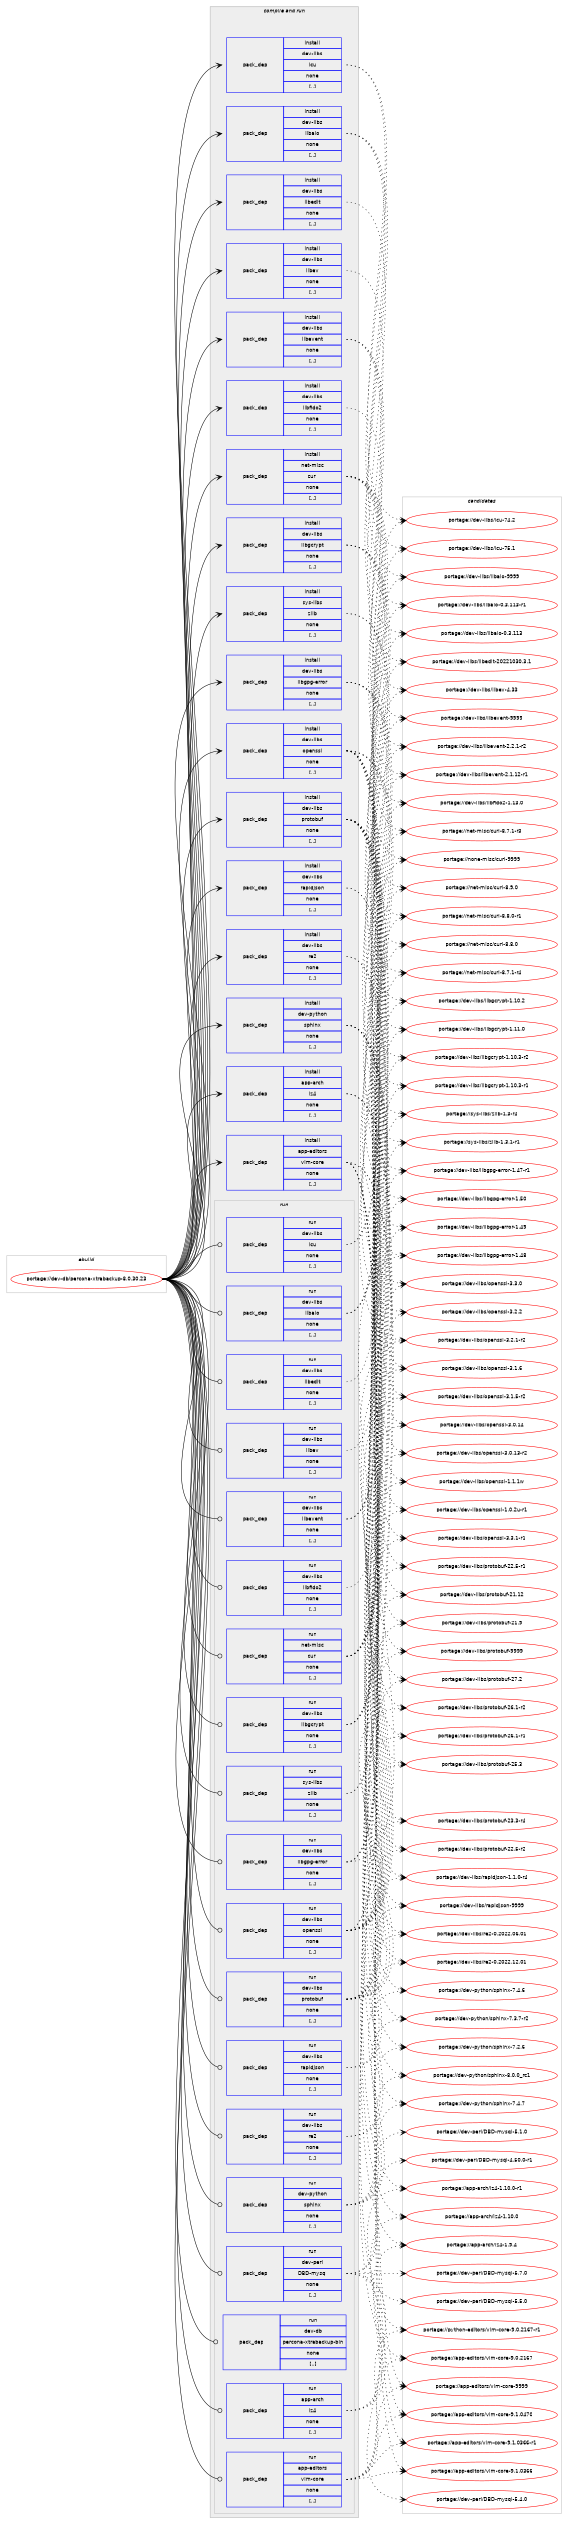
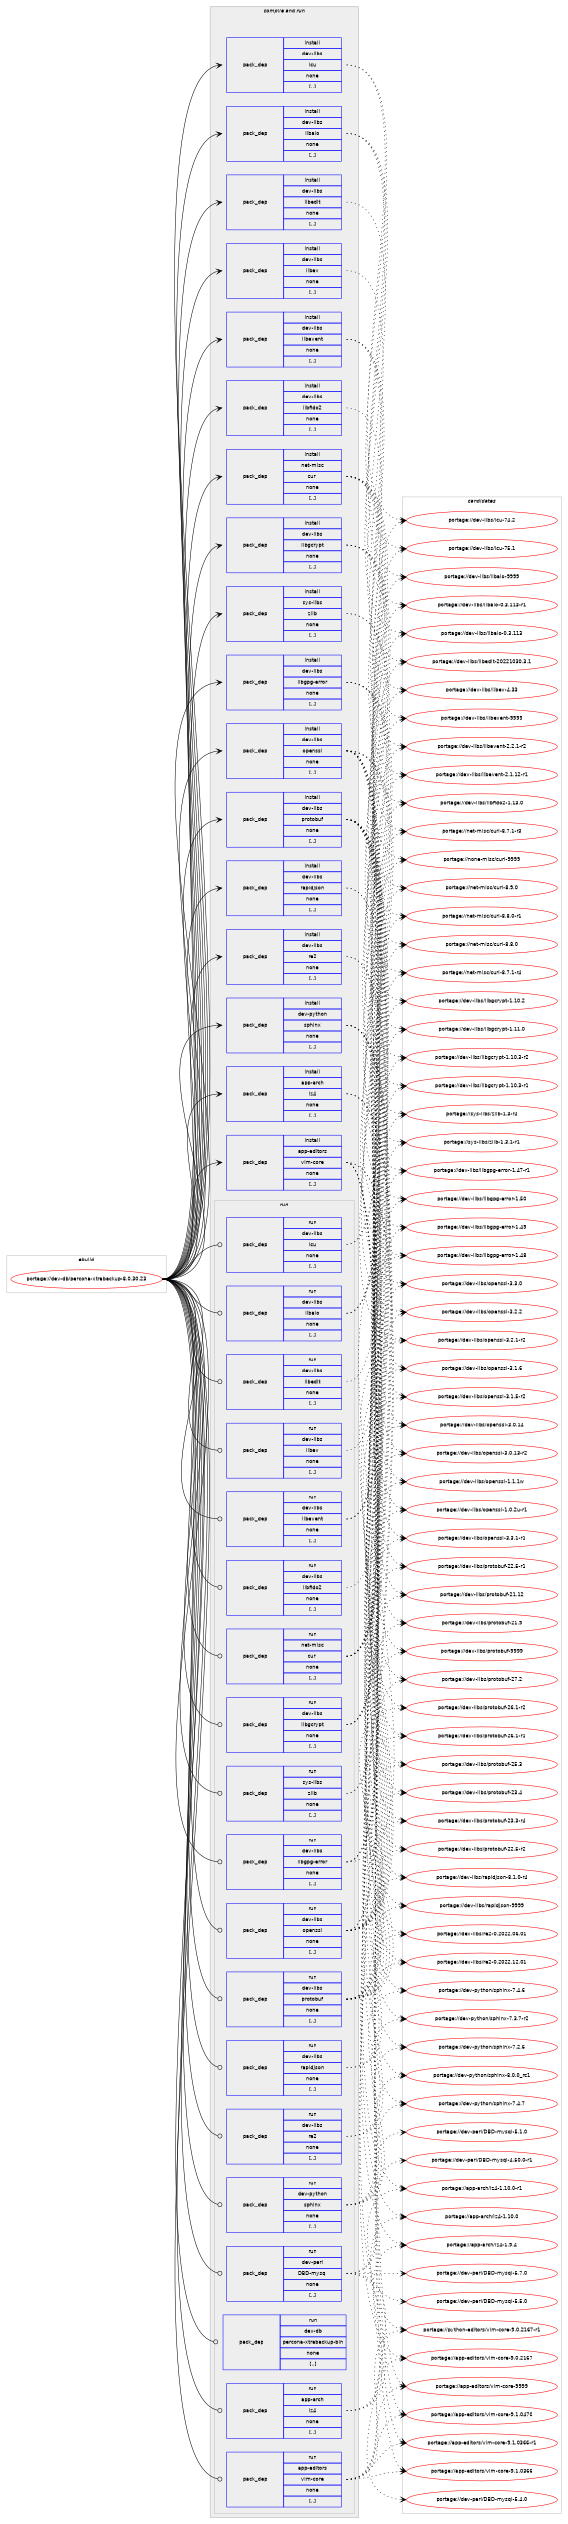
node "portage://dev-libs/protobuf-23.4": added
node "portage://dev-libs/rapidjson-1.1.0-r4": label "portage://dev-libs/rapidjson-1.1.0-r4" -> "portage://dev-libs/rapidjson-8.1.0-r4"
